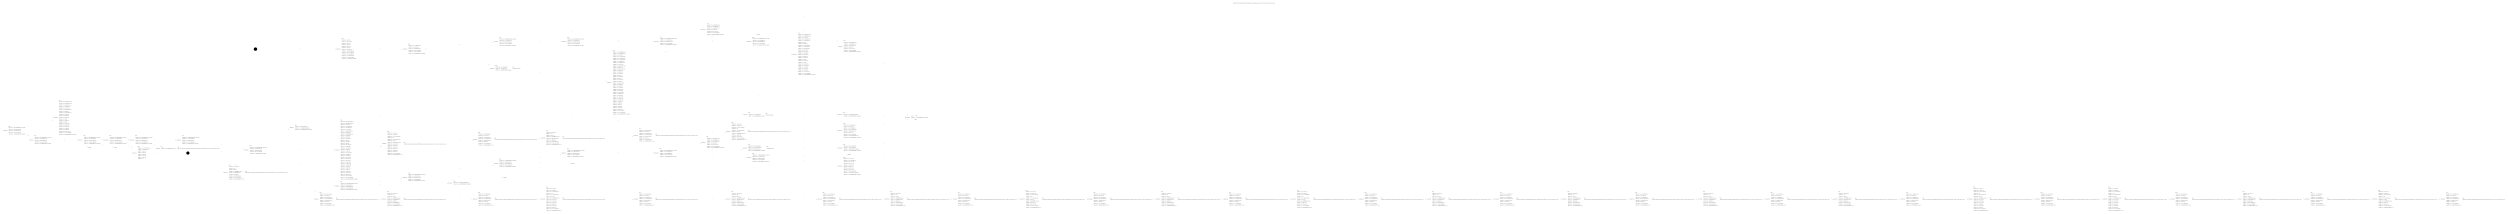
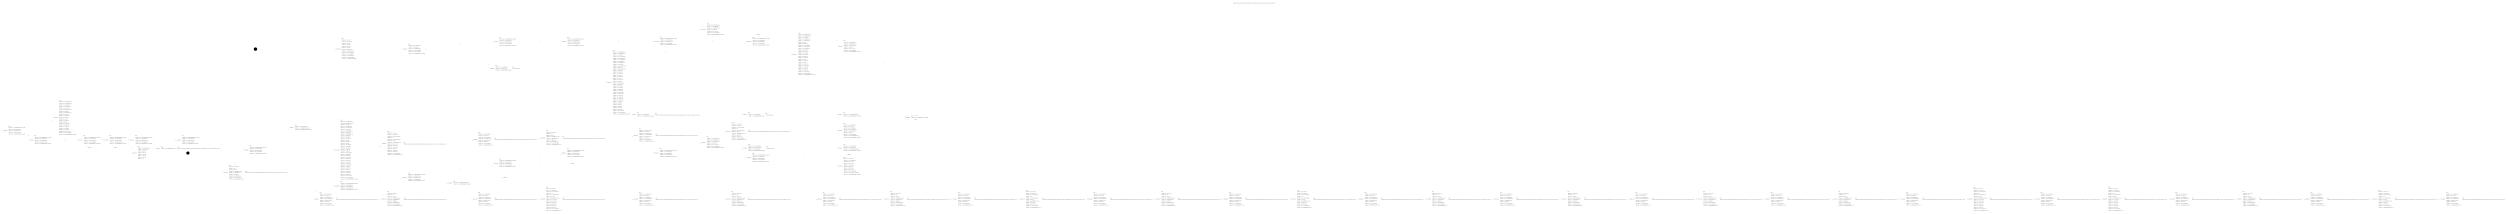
node "0x4021bf [9]": added
